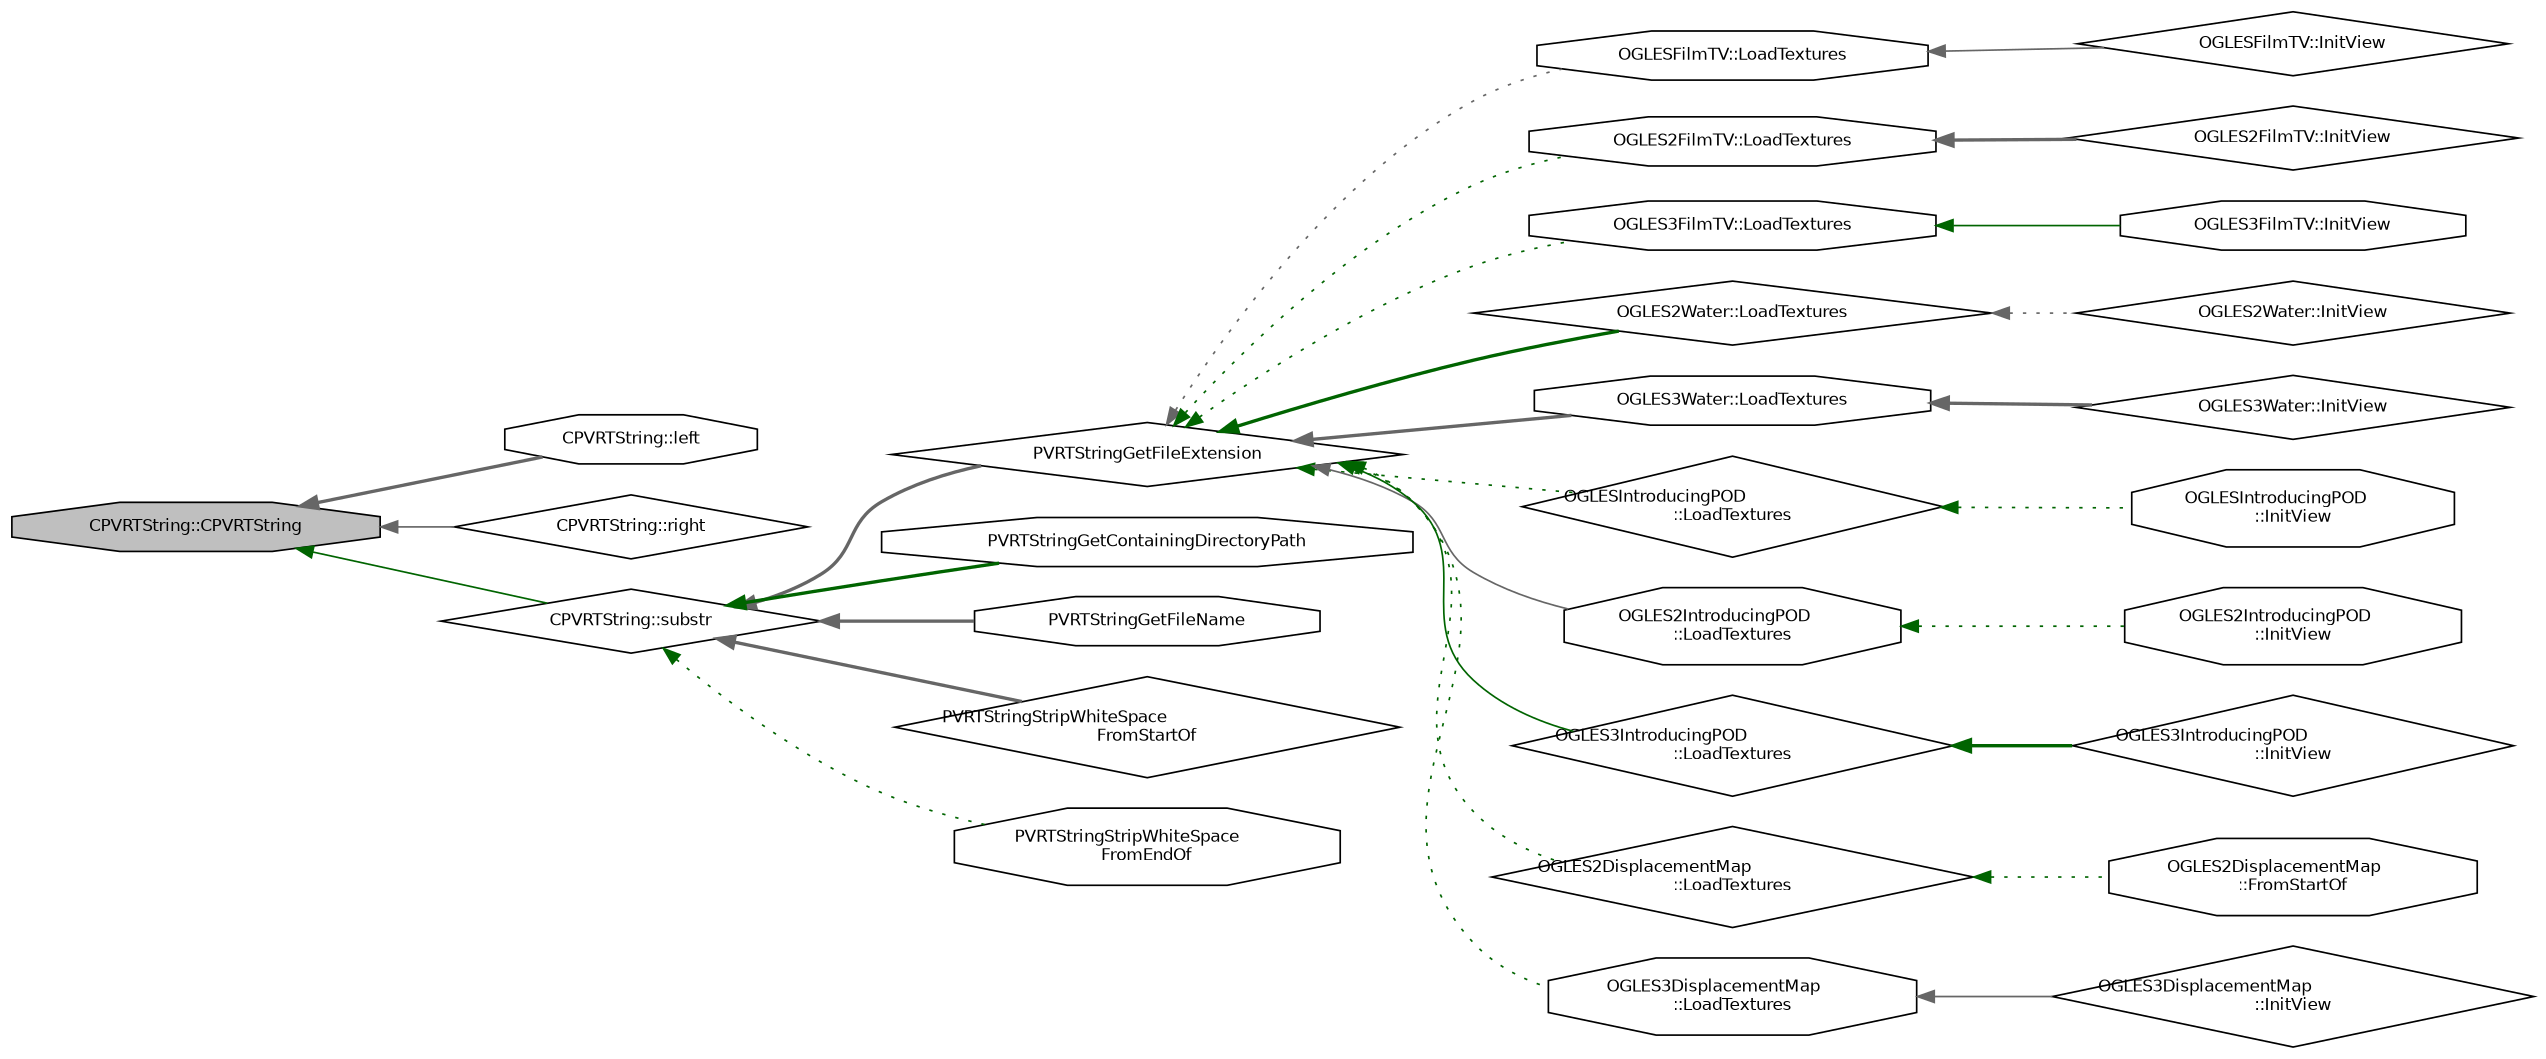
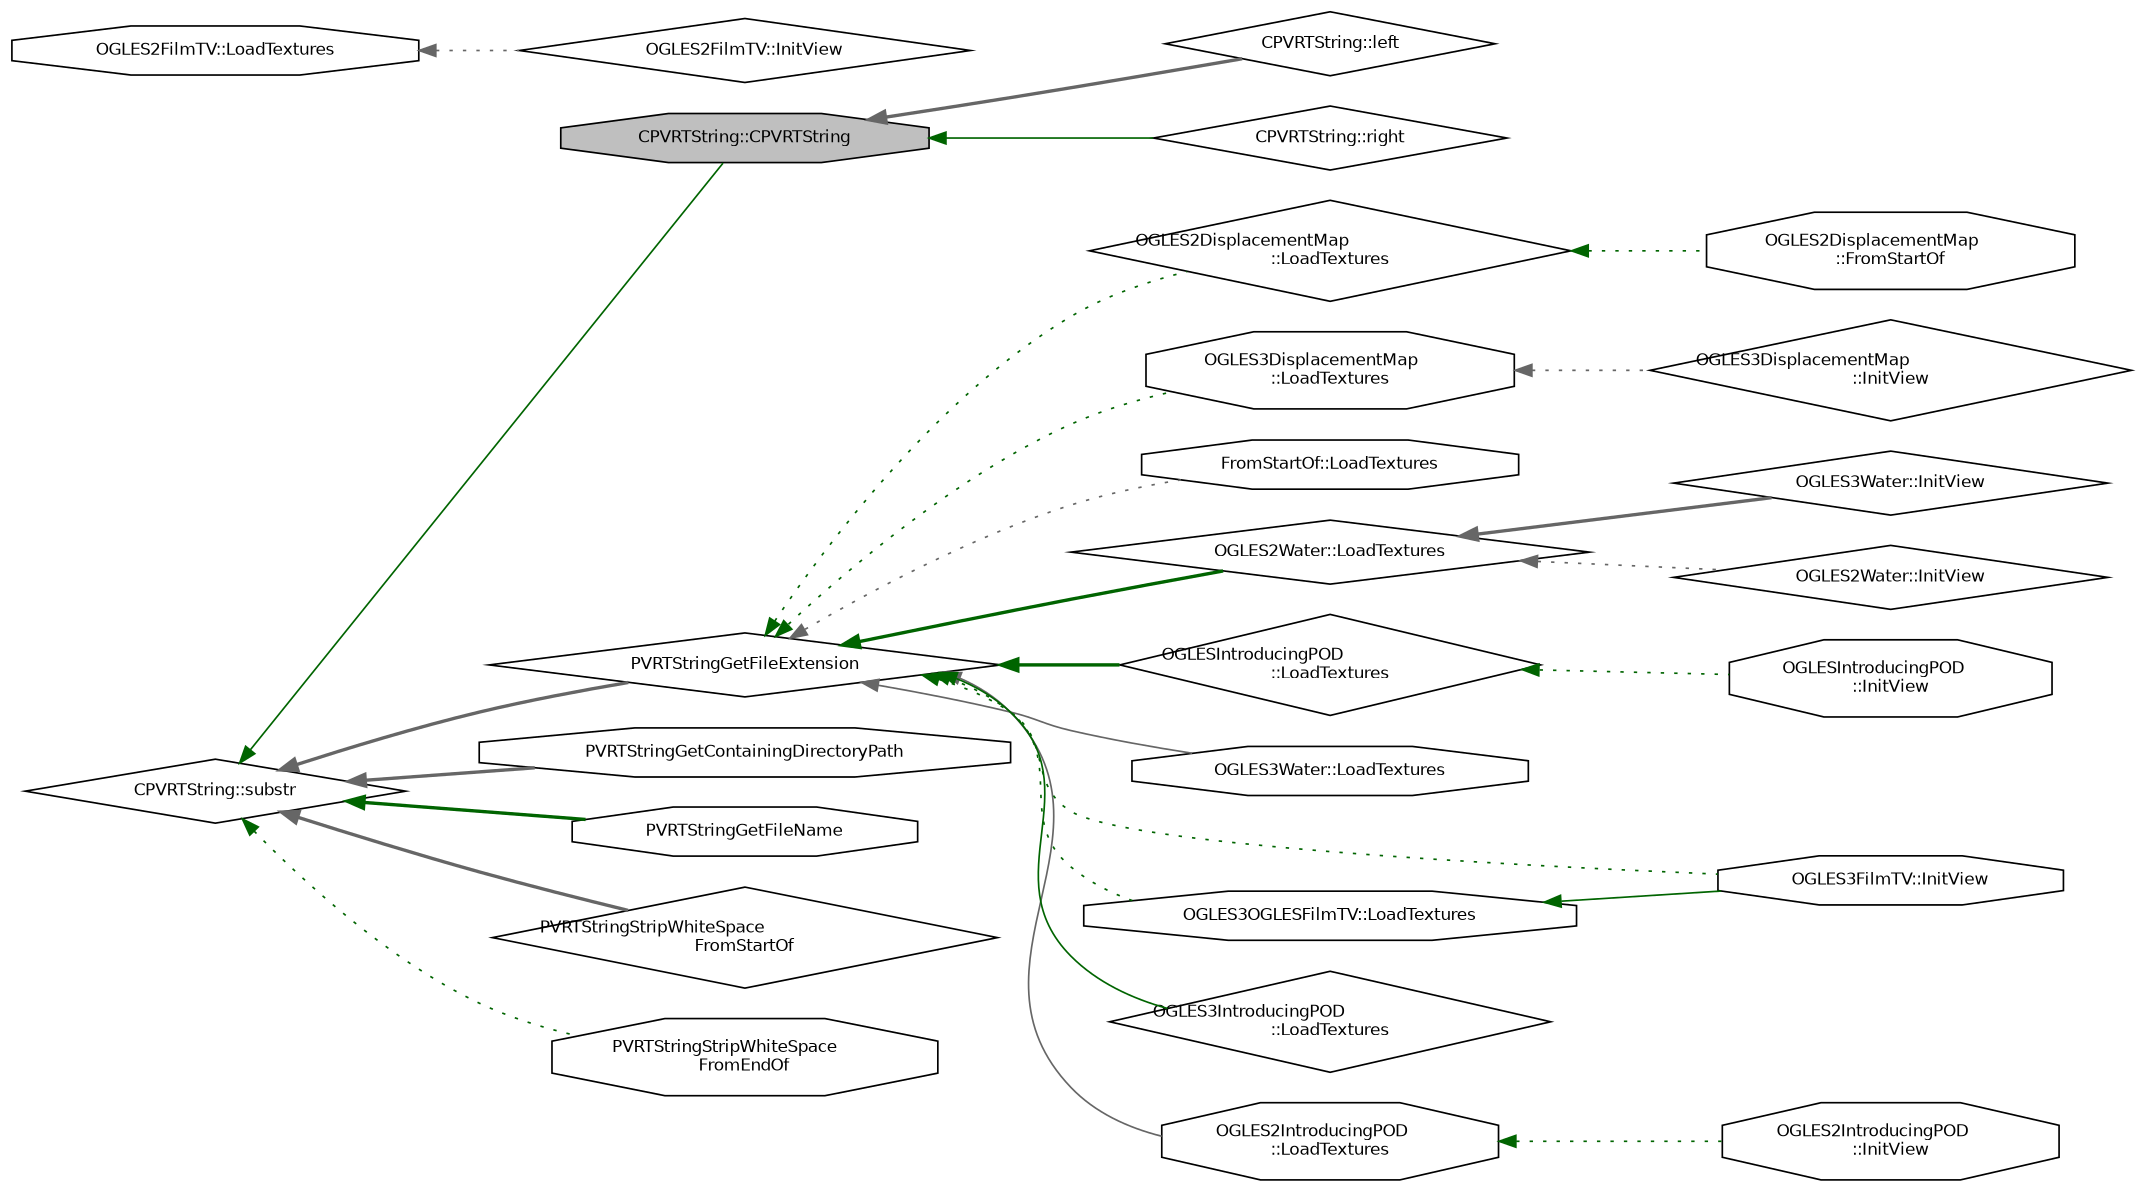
node "OGLESFilmTV::InitView": removed
node "OGLESFilmTV::LoadTextures": label "OGLESFilmTV::LoadTextures" -> "FromStartOf::LoadTextures"
edge "OGLES2FilmTV::InitView" -> "OGLES2FilmTV::LoadTextures": style bold -> dotted
node "OGLES3FilmTV::LoadTextures": label "OGLES3FilmTV::LoadTextures" -> "OGLES3OGLESFilmTV::LoadTextures"
edge "OGLES2FilmTV::LoadTextures" -> "PVRTStringGetFileExtension": now "OGLES3FilmTV::InitView" -> "PVRTStringGetFileExtension"
edge "OGLES3Water::InitView" -> "OGLES3Water::LoadTextures": now "OGLES3Water::InitView" -> "OGLES2Water::LoadTextures"
edge "OGLES3Water::LoadTextures" -> "PVRTStringGetFileExtension": style bold -> solid
node "CPVRTString::left": shape octagon -> diamond
edge "OGLESIntroducingPOD ::LoadTextures" -> "PVRTStringGetFileExtension": style dotted -> bold
edge "CPVRTString::right" -> "CPVRTString::CPVRTString": color gray40 -> darkgreen
edge "CPVRTString::substr" -> "CPVRTString::CPVRTString": reversed
edge "PVRTStringGetContainingDirectoryPath" -> "CPVRTString::substr": color darkgreen -> gray40
edge "PVRTStringGetFileName" -> "CPVRTString::substr": color gray40 -> darkgreen
node "OGLES3IntroducingPOD ::InitView": removed
edge "OGLES3DisplacementMap ::InitView" -> "OGLES3DisplacementMap ::LoadTextures": style solid -> dotted
